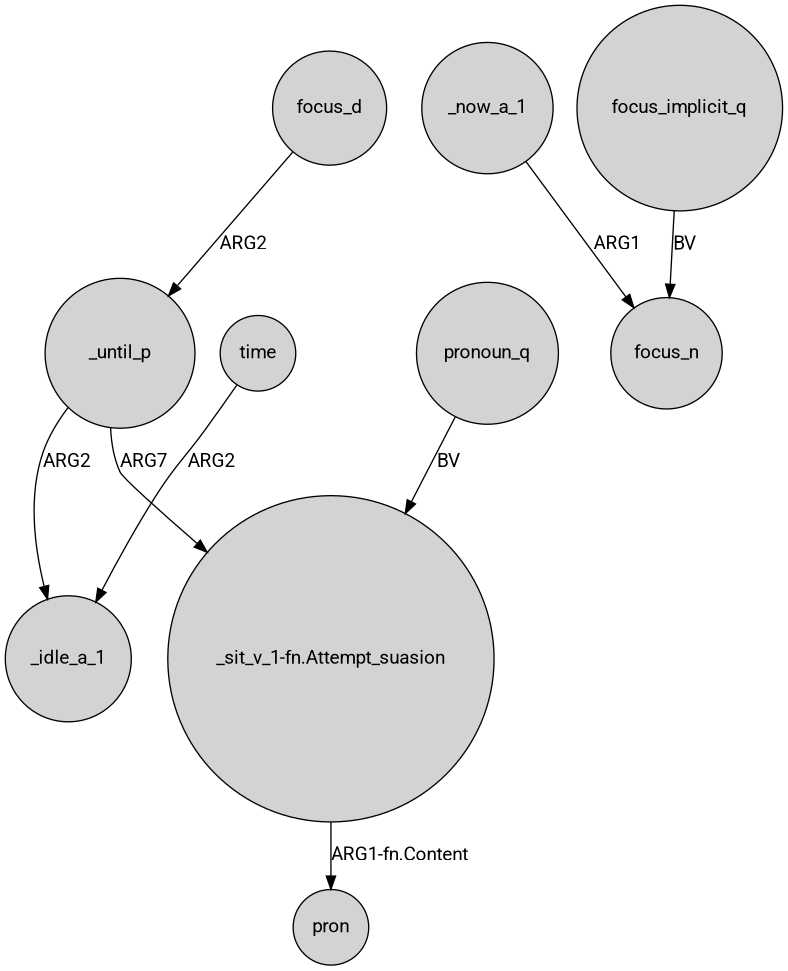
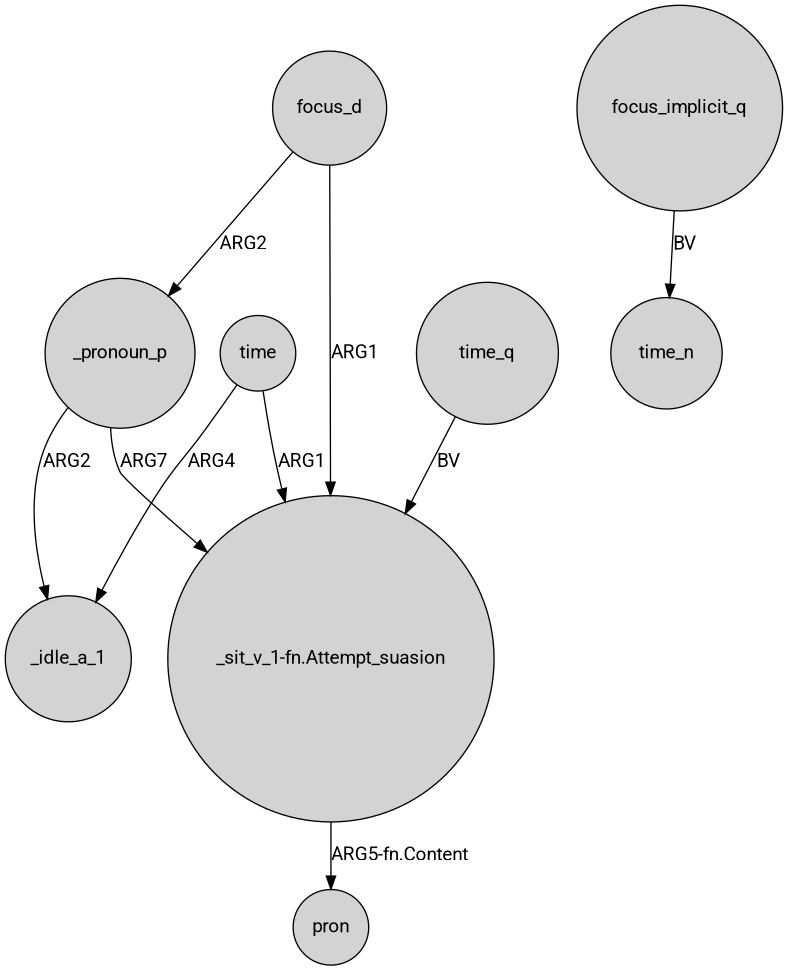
node "_now_a_1": removed
edge "focus_d" -> "_sit_v_1-fn.Attempt_suasion": added, label "ARG1"
node "_until_p": label "_until_p" -> "_pronoun_p"
node "pronoun_q": label "pronoun_q" -> "time_q"
node "focus_n": label "focus_n" -> "time_n"
edge "time" -> "_sit_v_1-fn.Attempt_suasion": added, label "ARG1"
edge "time" -> "_idle_a_1": label "ARG2" -> "ARG4"
edge "_sit_v_1-fn.Attempt_suasion" -> "pron": label "ARG1-fn.Content" -> "ARG5-fn.Content"
